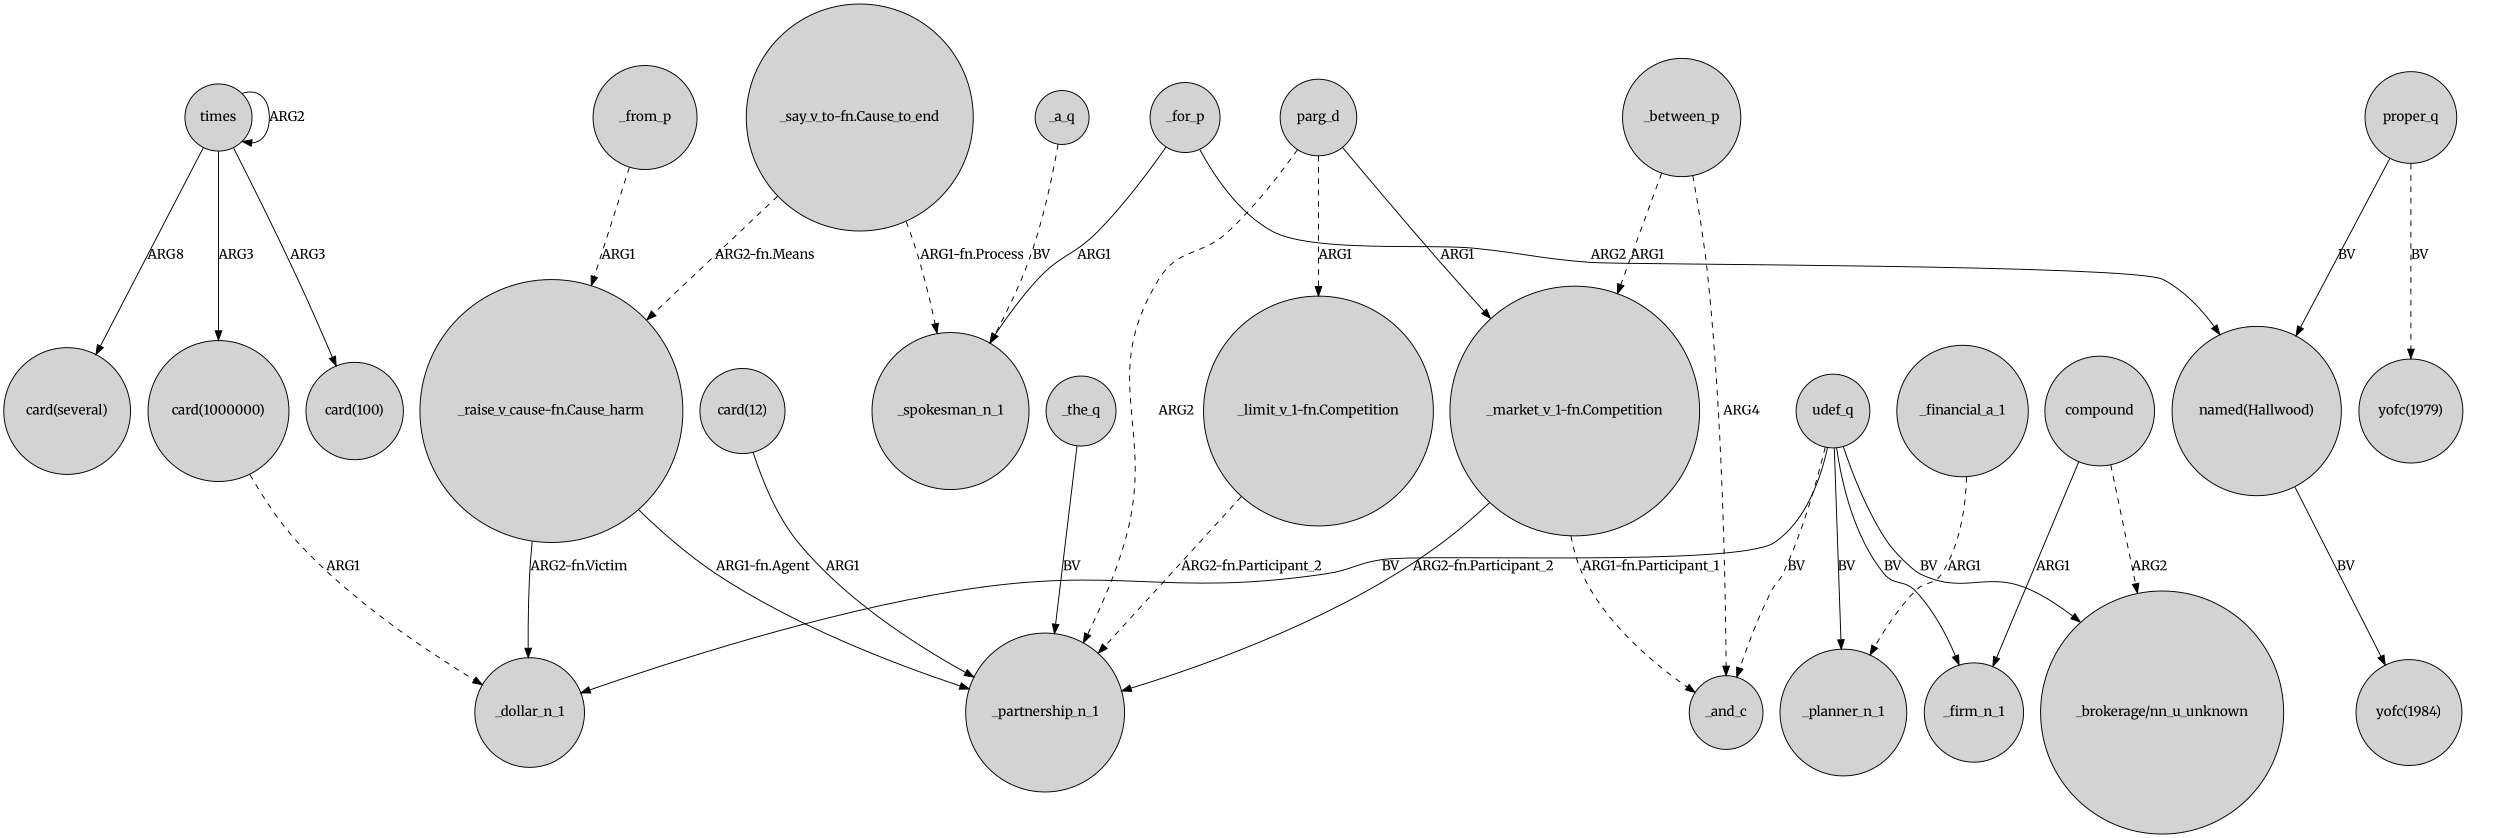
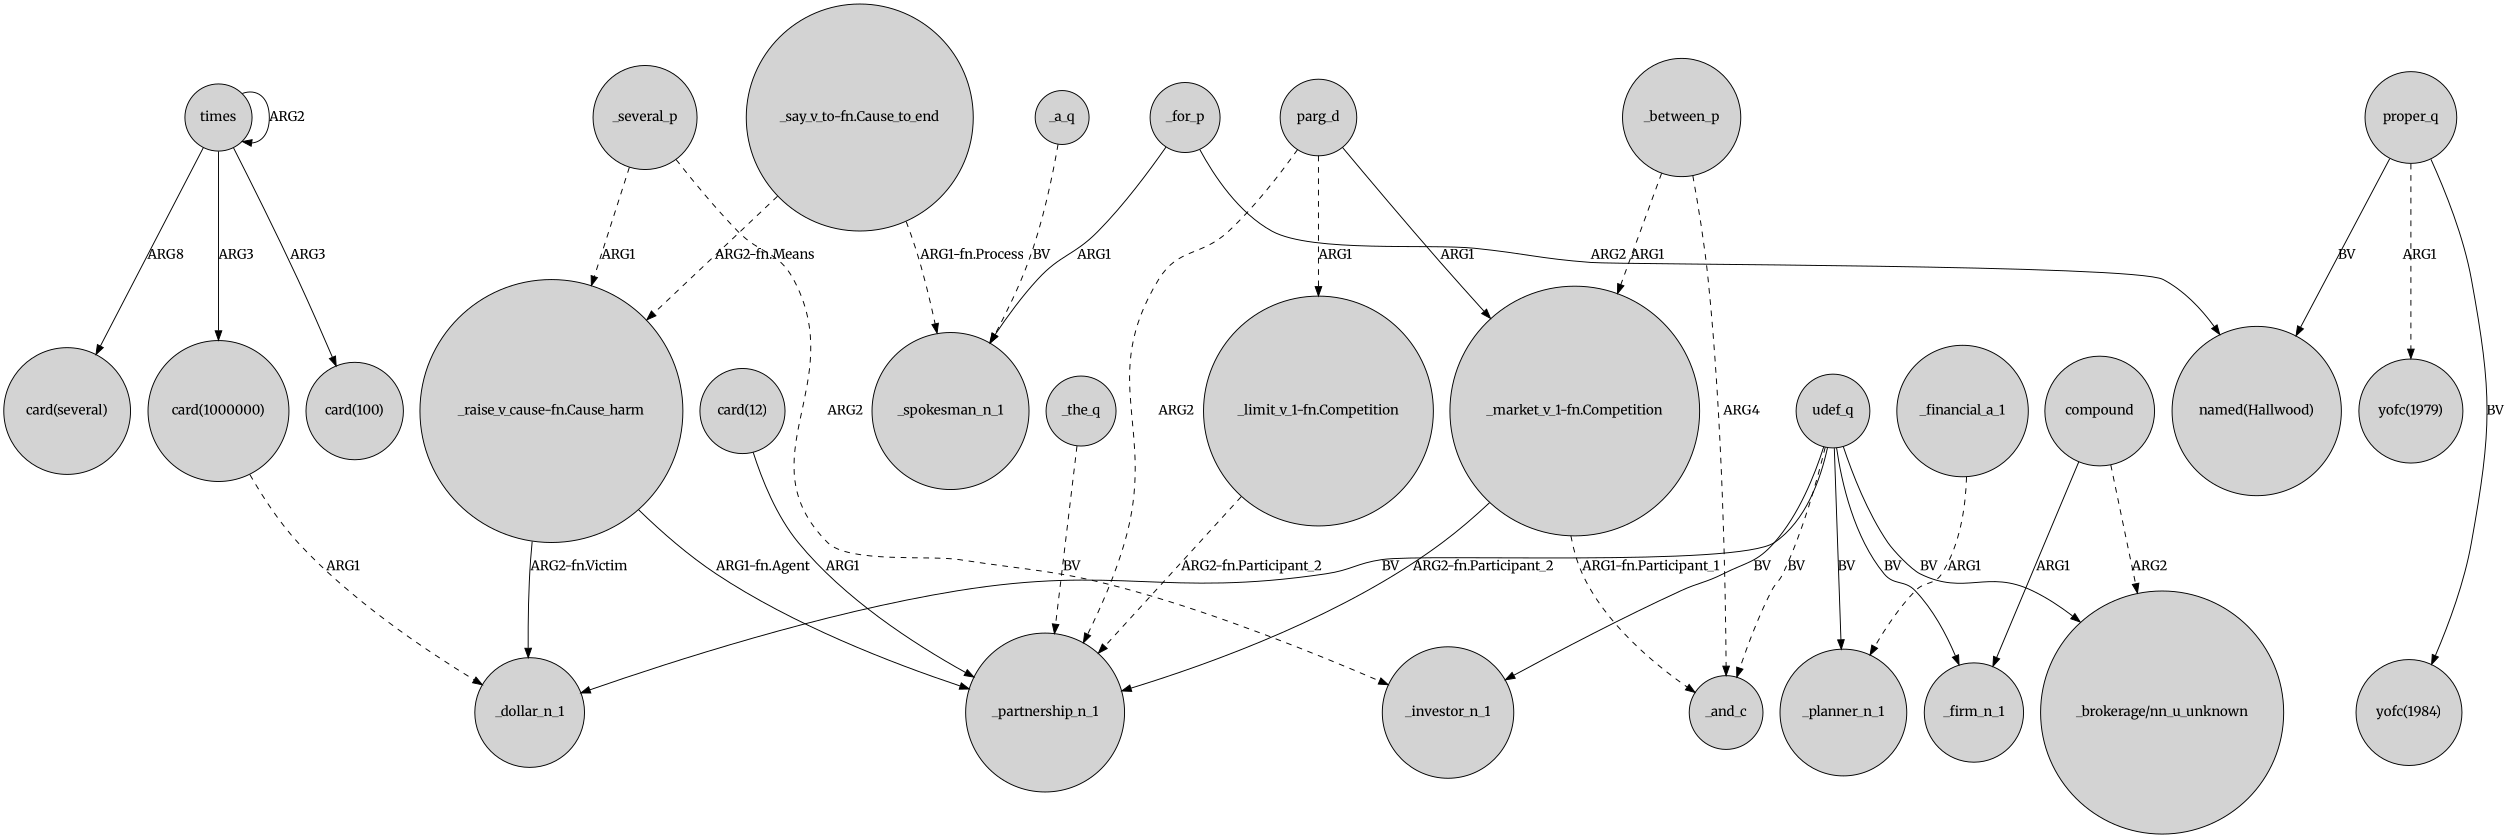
node "_from_p": label "_from_p" -> "_several_p"
edge "proper_q" -> "yofc(1979)": label "BV" -> "ARG1"
edge "_the_q" -> "_partnership_n_1": style solid -> dashed
edge "named(Hallwood)" -> "yofc(1984)": now "proper_q" -> "yofc(1984)"
node "_investor_n_1": added
